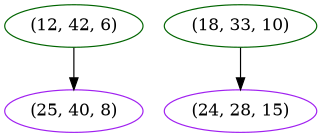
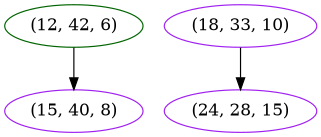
node "(18, 33, 10)": color darkgreen -> purple
node "(25, 40, 8)": label "(25, 40, 8)" -> "(15, 40, 8)"
